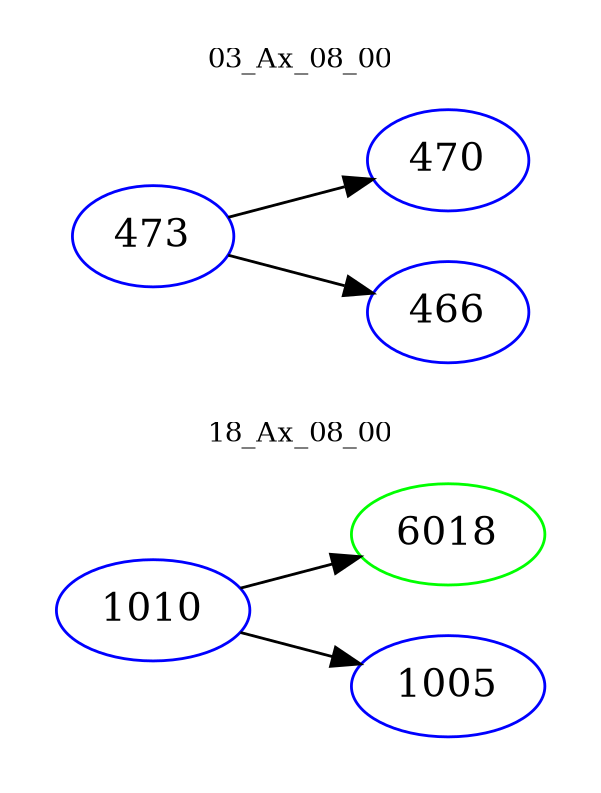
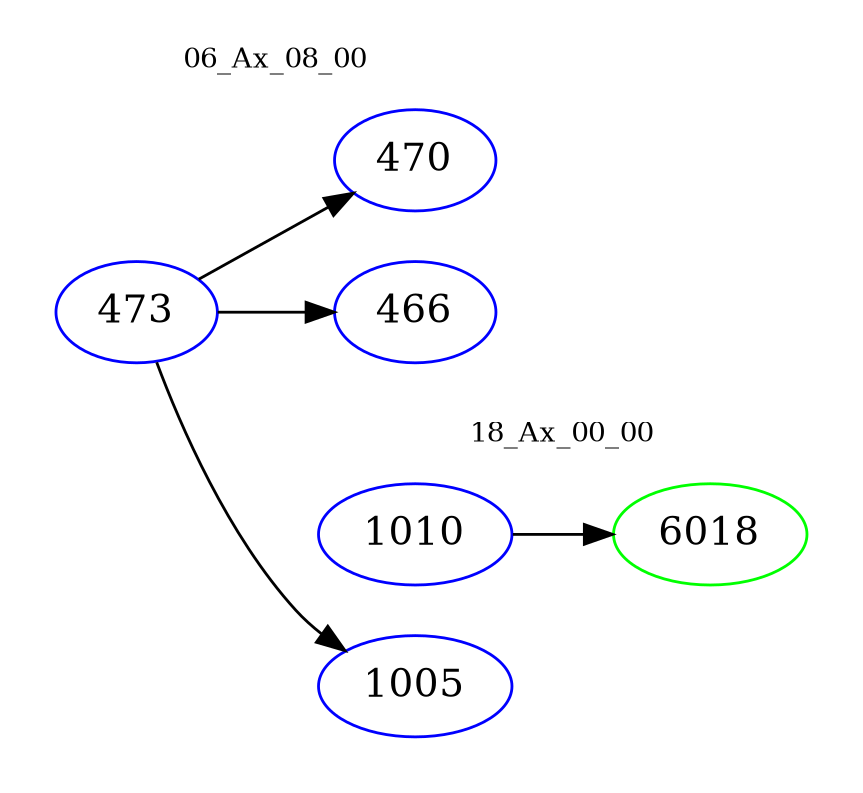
cluster "03_Ax_08_00": label "03_Ax_08_00" -> "06_Ax_08_00"
cluster "18_Ax_08_00": label "18_Ax_08_00" -> "18_Ax_00_00"
edge "1010" -> "1005": now "473" -> "1005"
